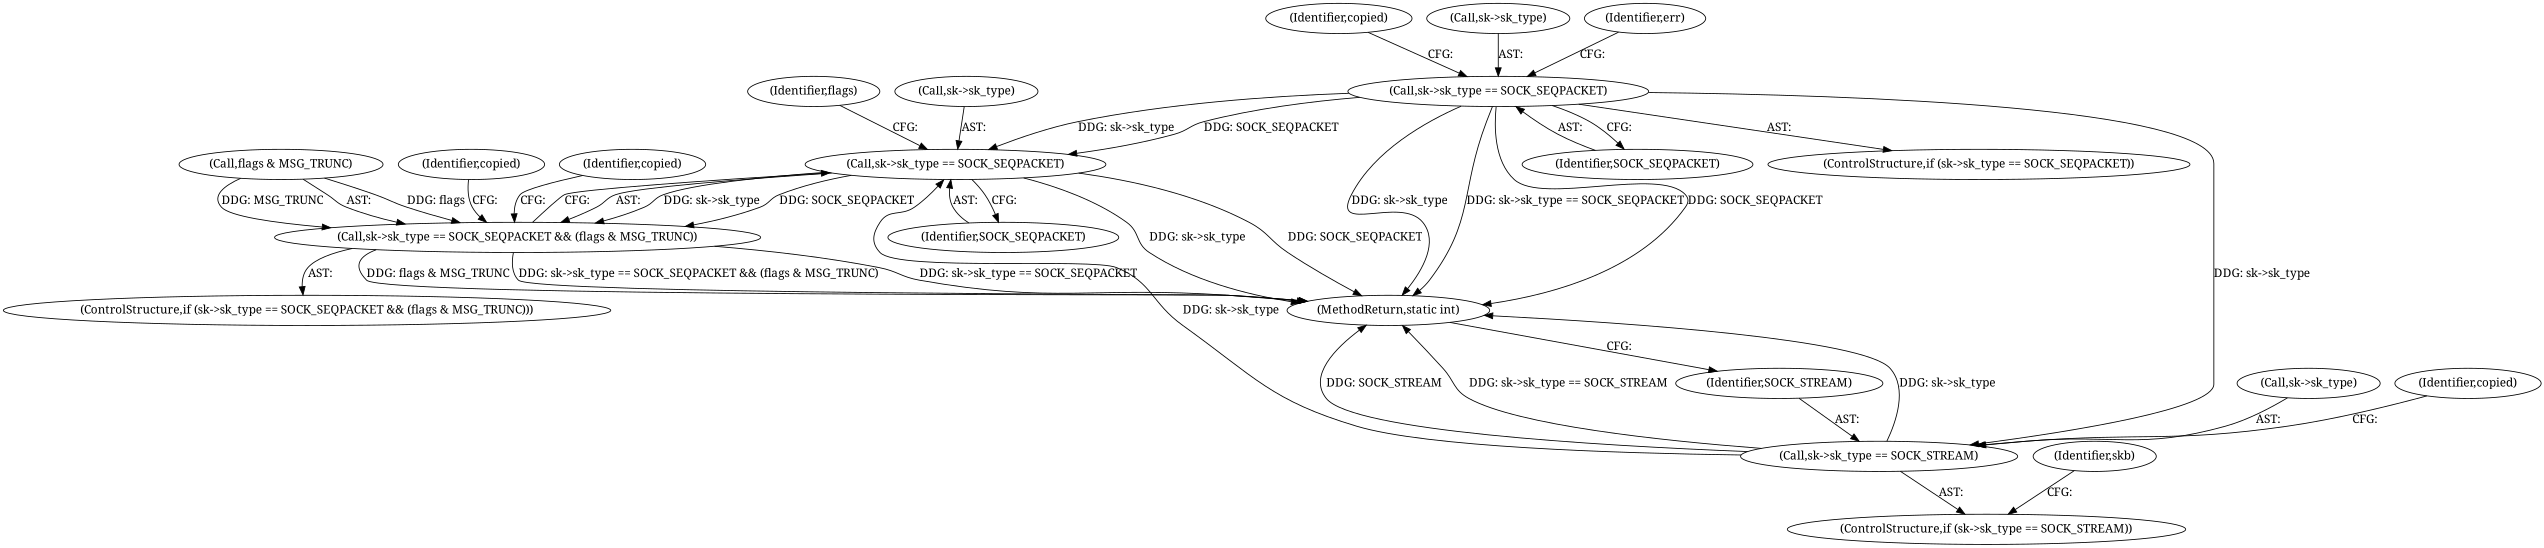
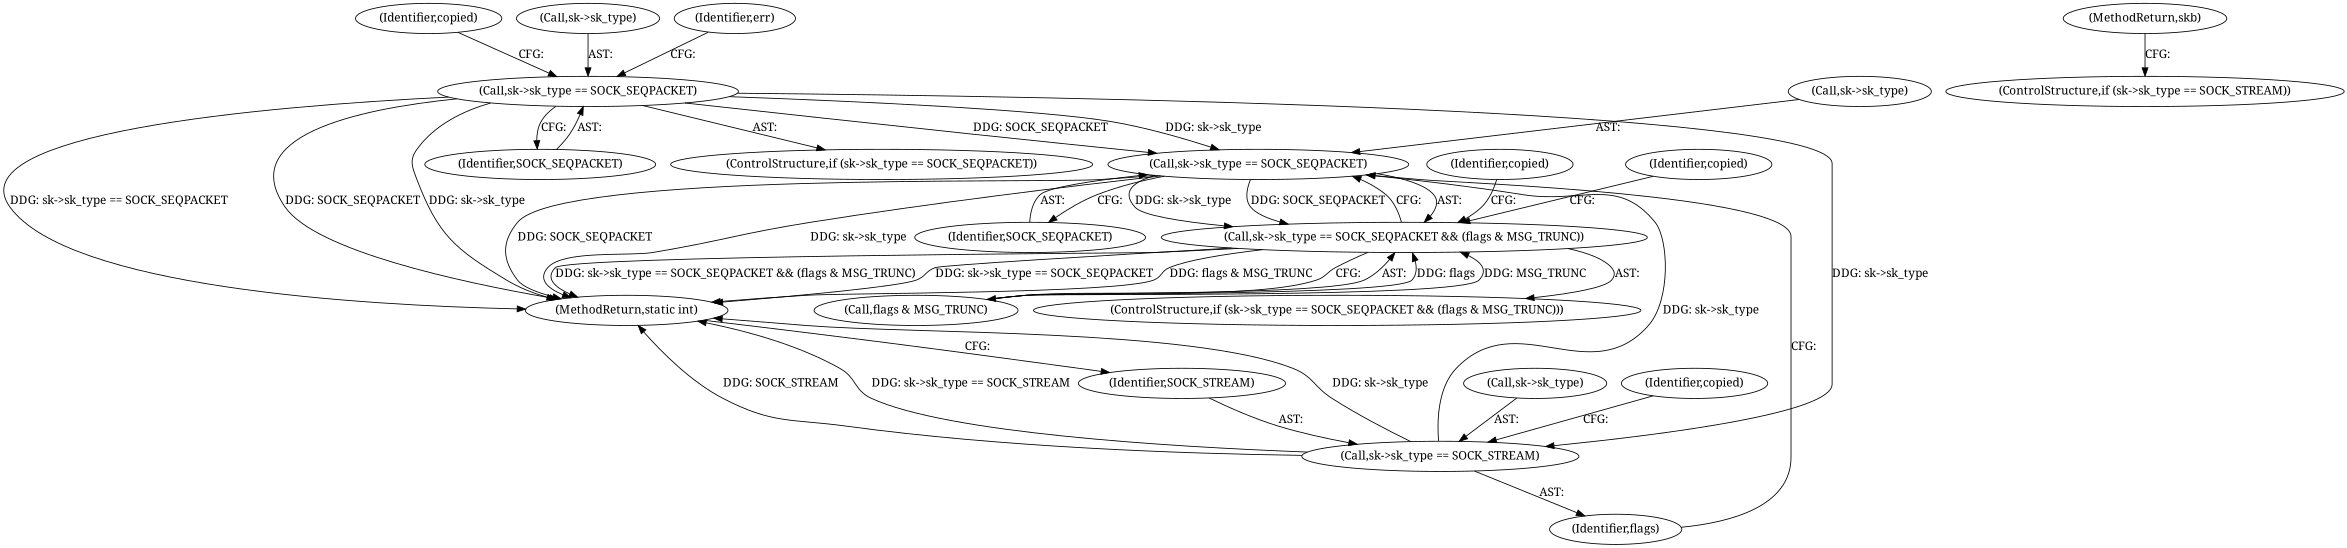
edge "(Call,sk->sk_type == SOCK_SEQPACKET && (flags & MSG_TRUNC))" -> "(Call,flags & MSG_TRUNC)": added, label "CFG:"
node "(Identifier,skb)": label "(Identifier,skb)" -> "(MethodReturn,skb)"
edge "(Call,sk->sk_type == SOCK_STREAM)" -> "(ControlStructure,if (sk->sk_type == SOCK_STREAM))": now "(Call,sk->sk_type == SOCK_STREAM)" -> "(Identifier,flags)"
